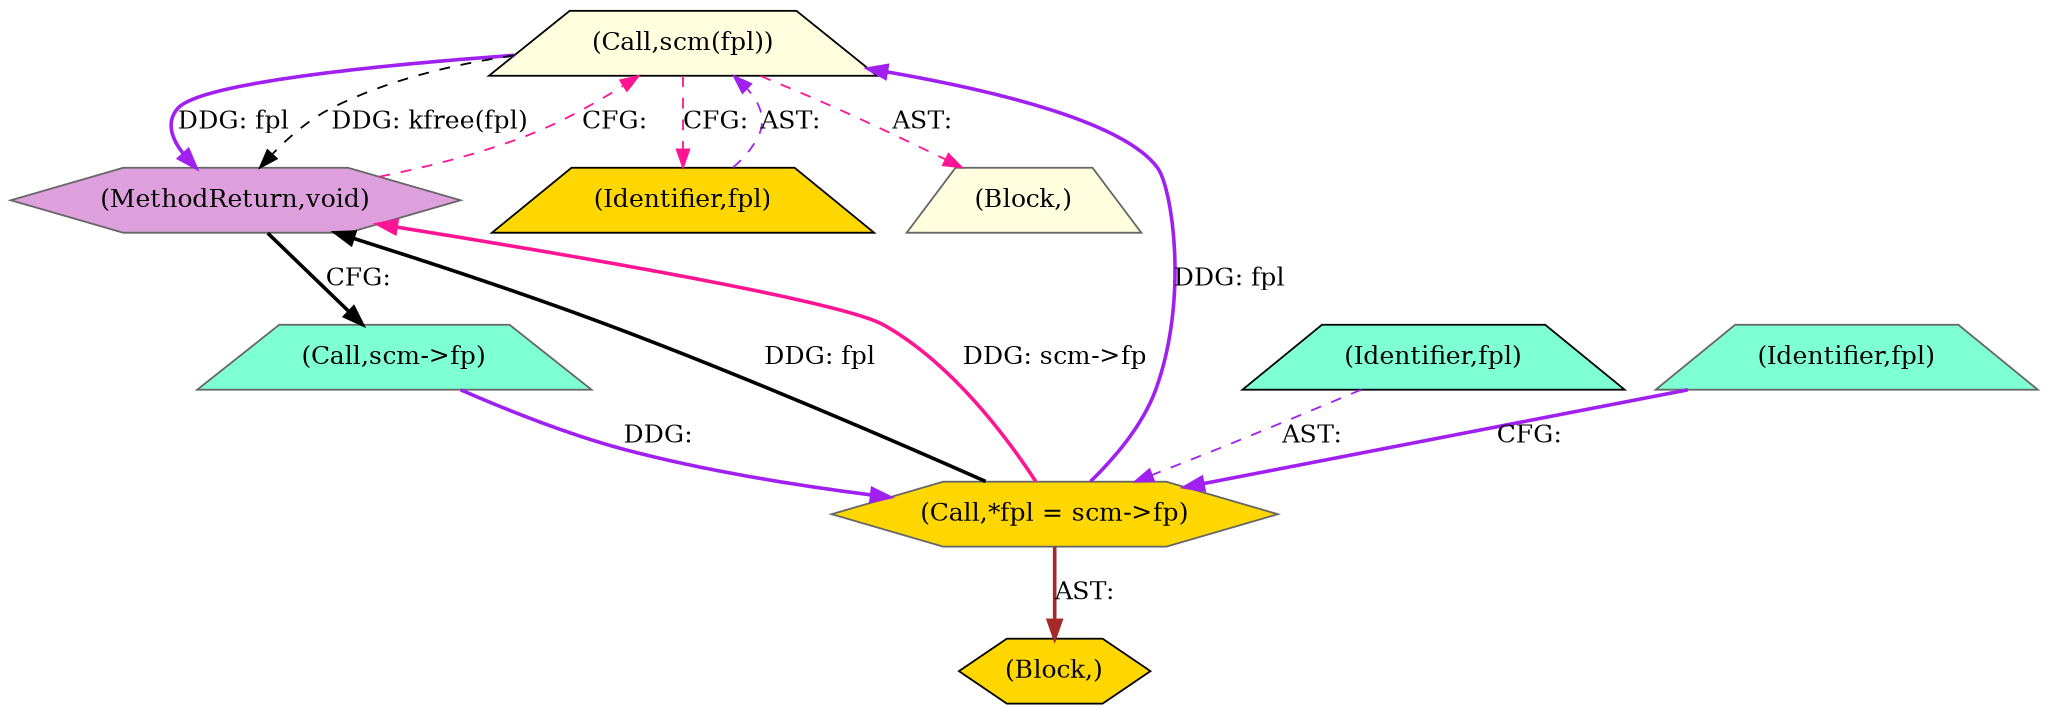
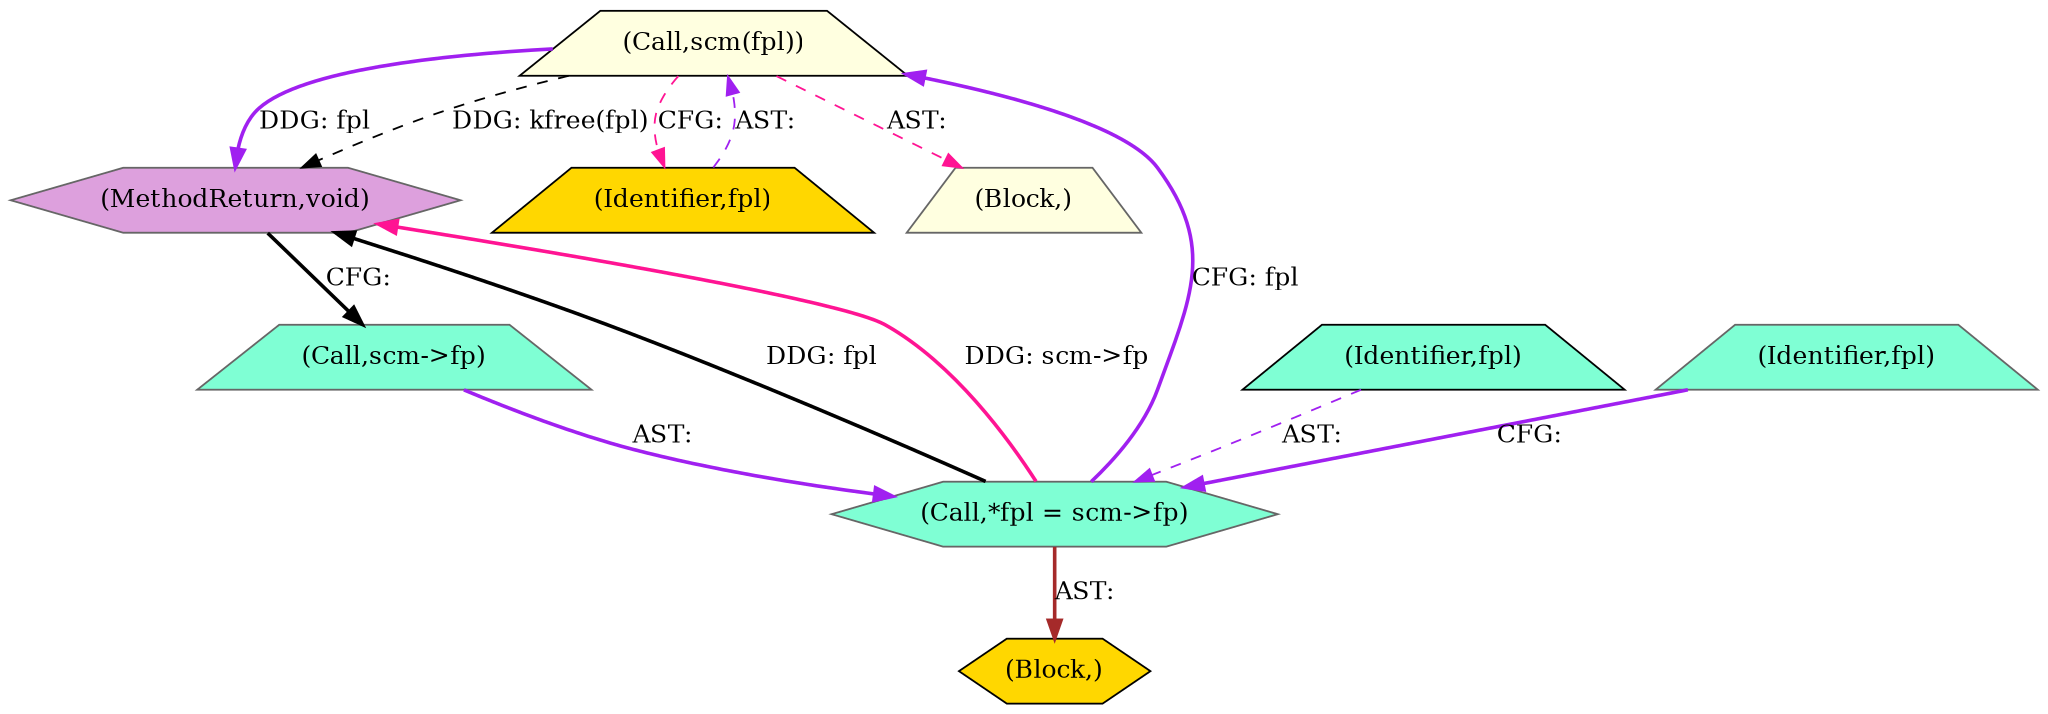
edge "(MethodReturn,void)" -> "(Call,scm(fpl))": removed, label "CFG:"
edge "(Call,*fpl = scm->fp)" -> "(Call,scm(fpl))": label "DDG: fpl" -> "CFG: fpl"
edge "(Call,scm->fp)" -> "(Call,*fpl = scm->fp)": label "DDG: " -> "AST: "
node "(Call,*fpl = scm->fp)": fillcolor gold -> aquamarine
